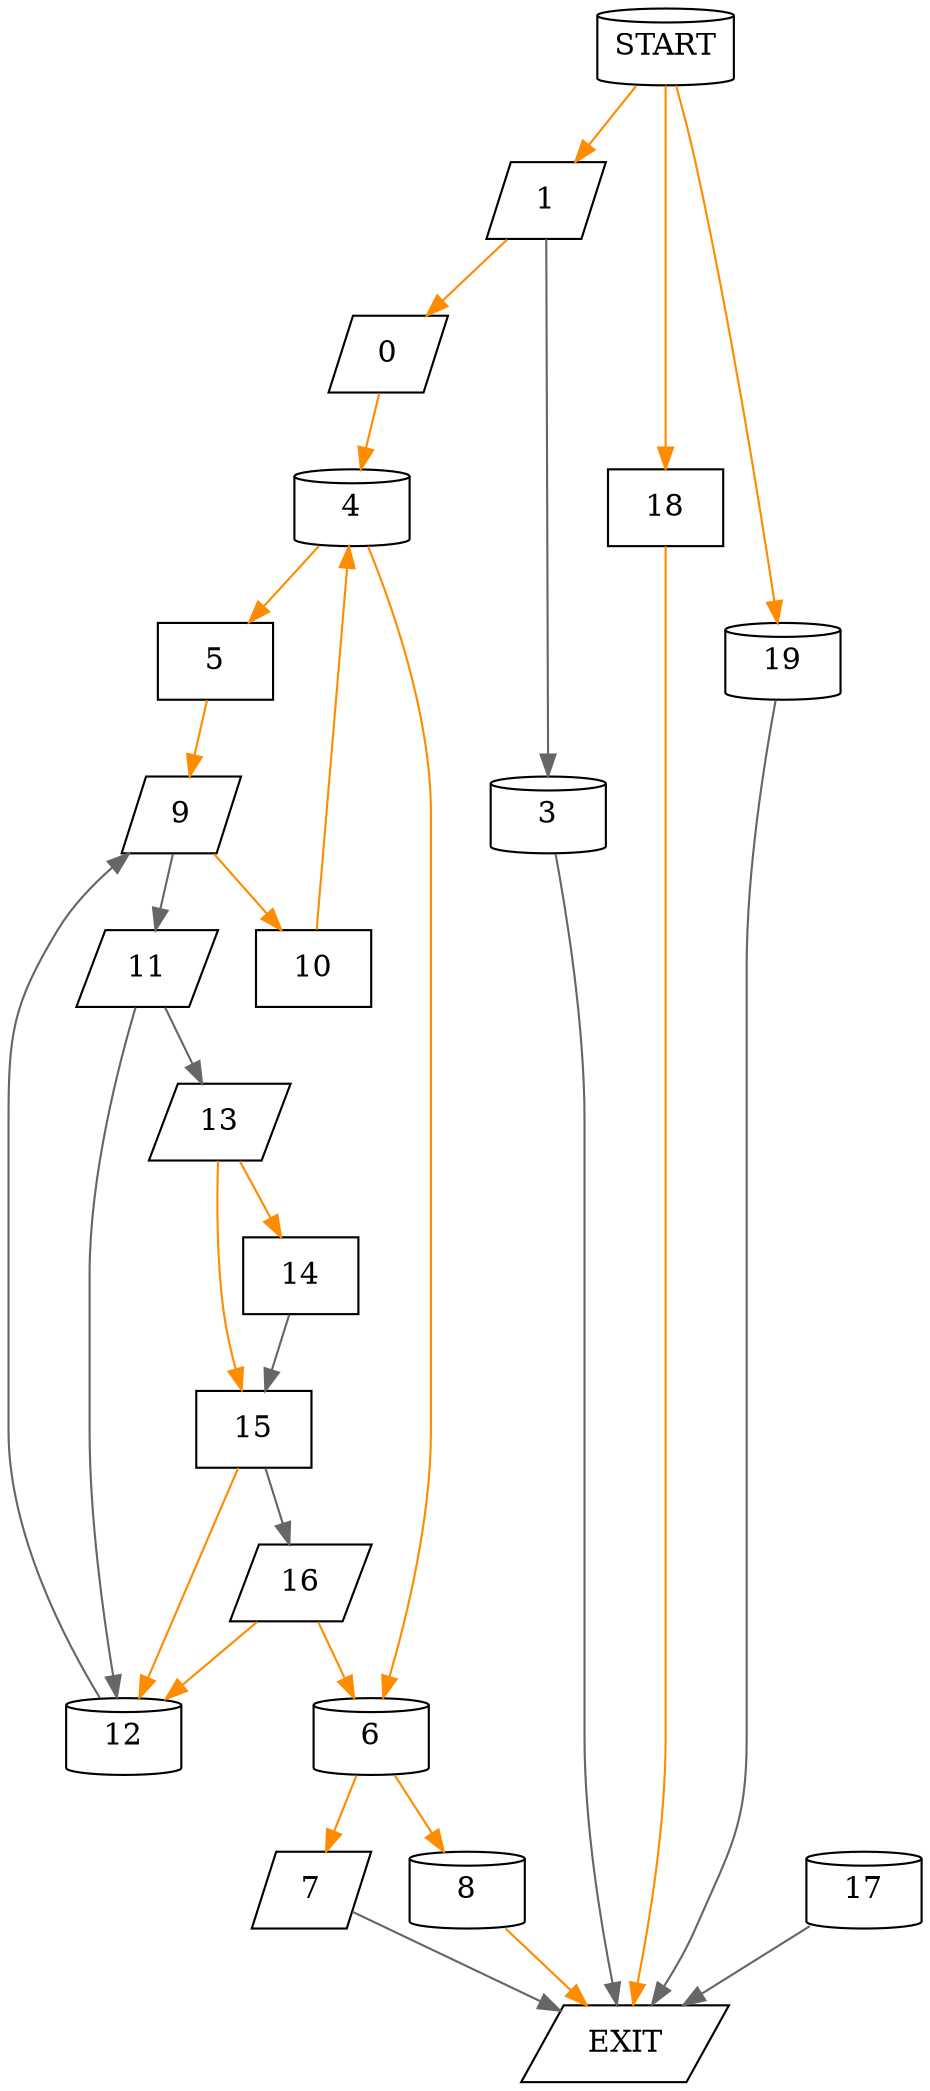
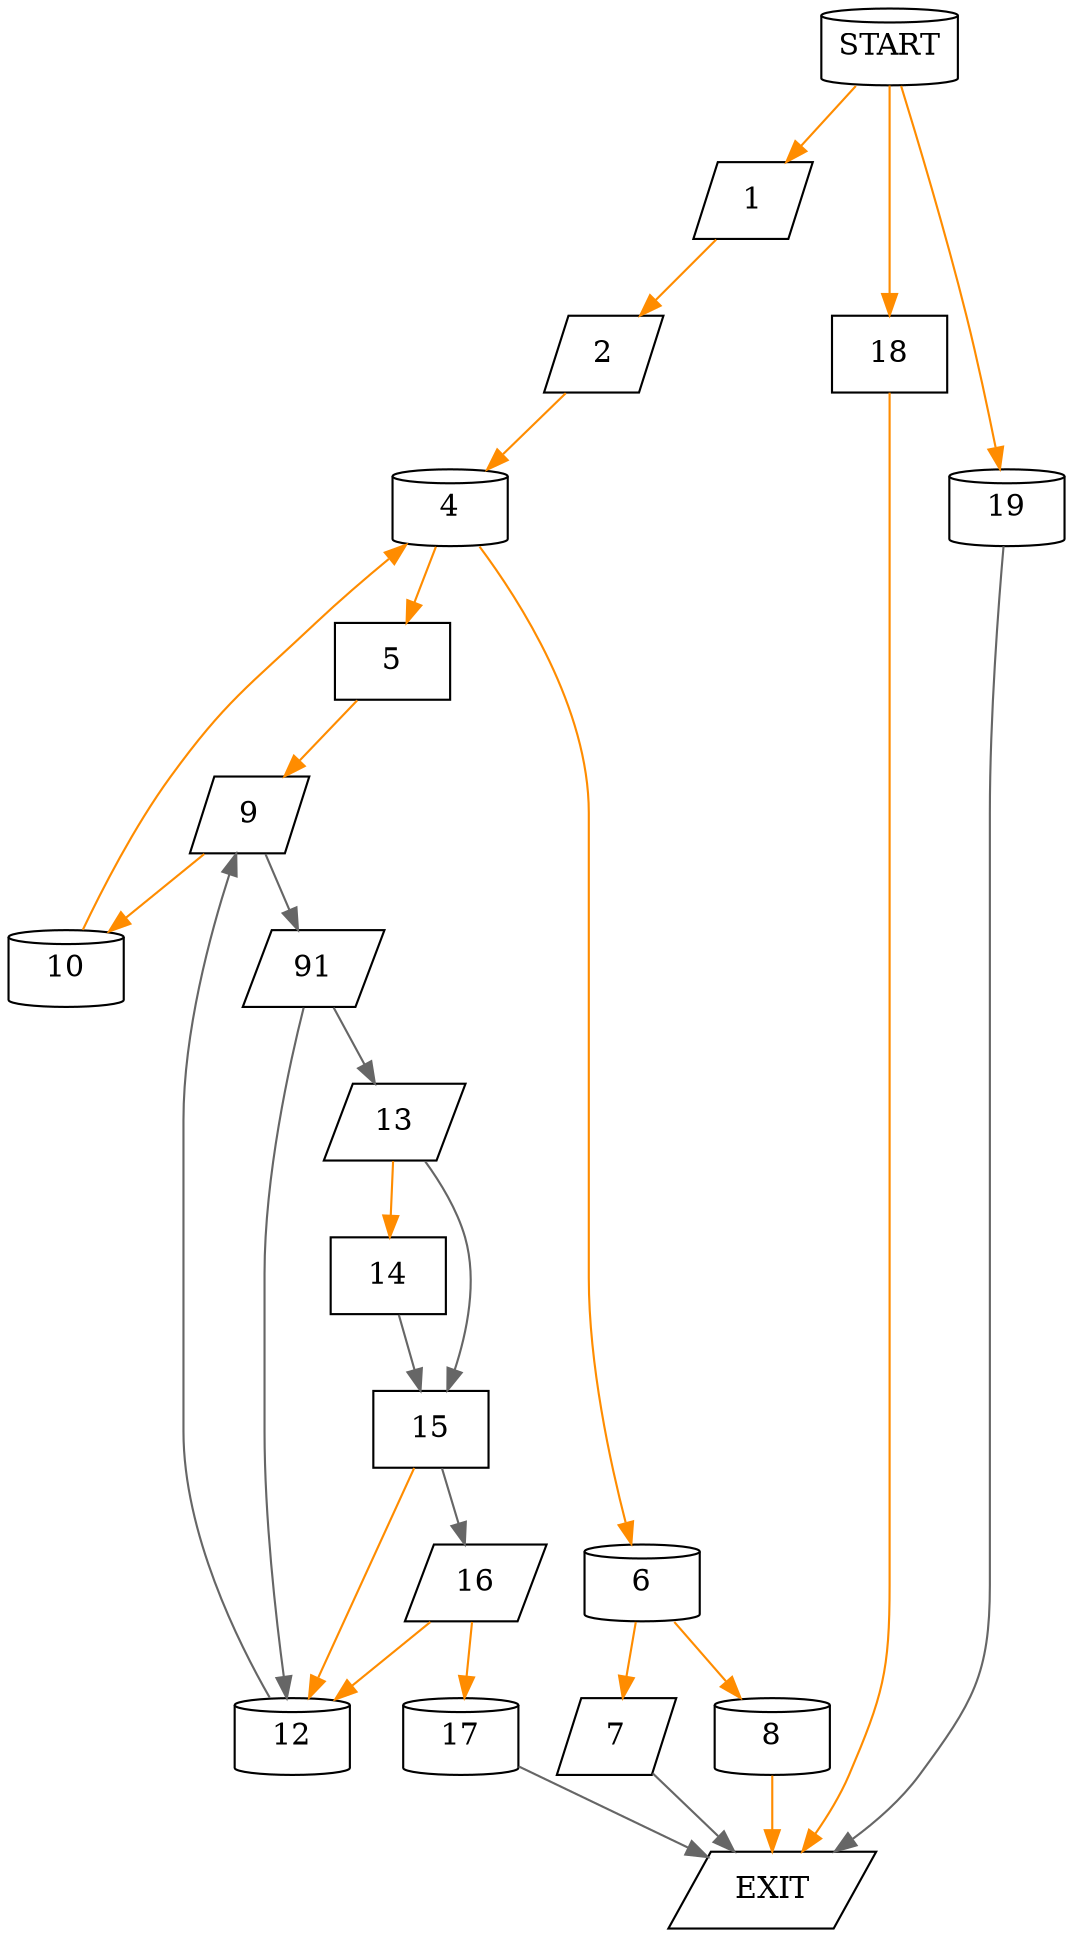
node "0": label "0" -> "2"
node "3": removed
node "11": label "11" -> "91"
node "10": shape box -> cylinder
edge "13" -> "15": color darkorange -> gray40
edge "16" -> "6": now "16" -> "17"
